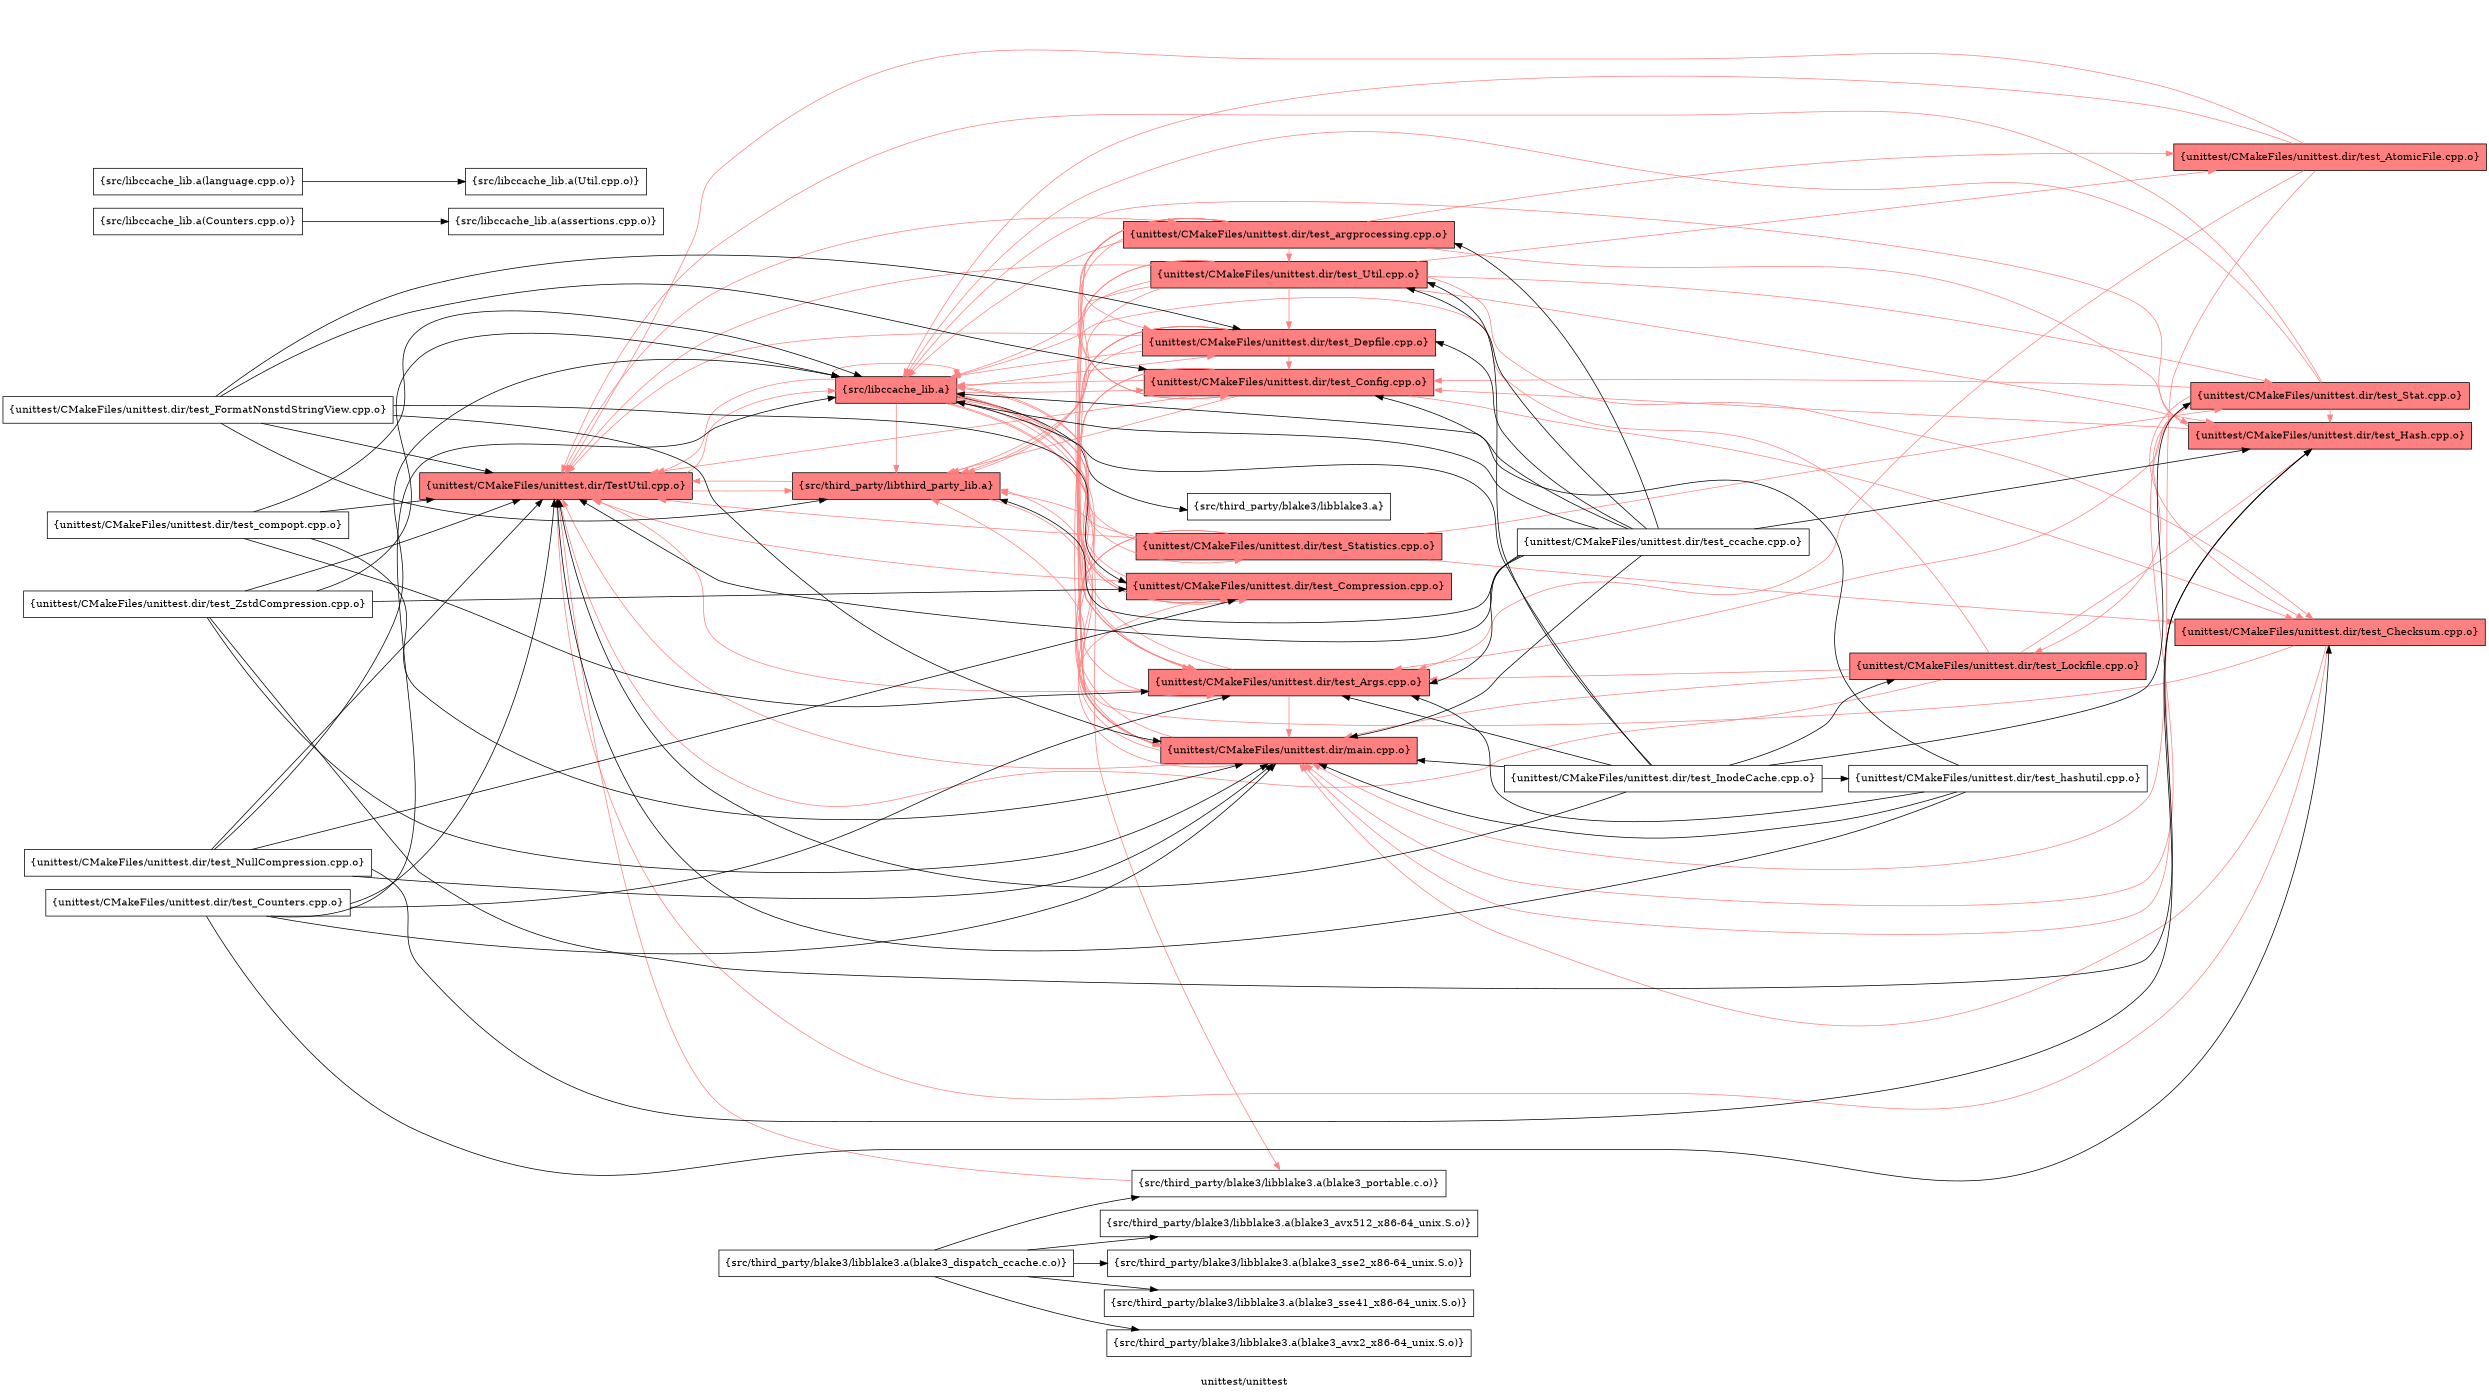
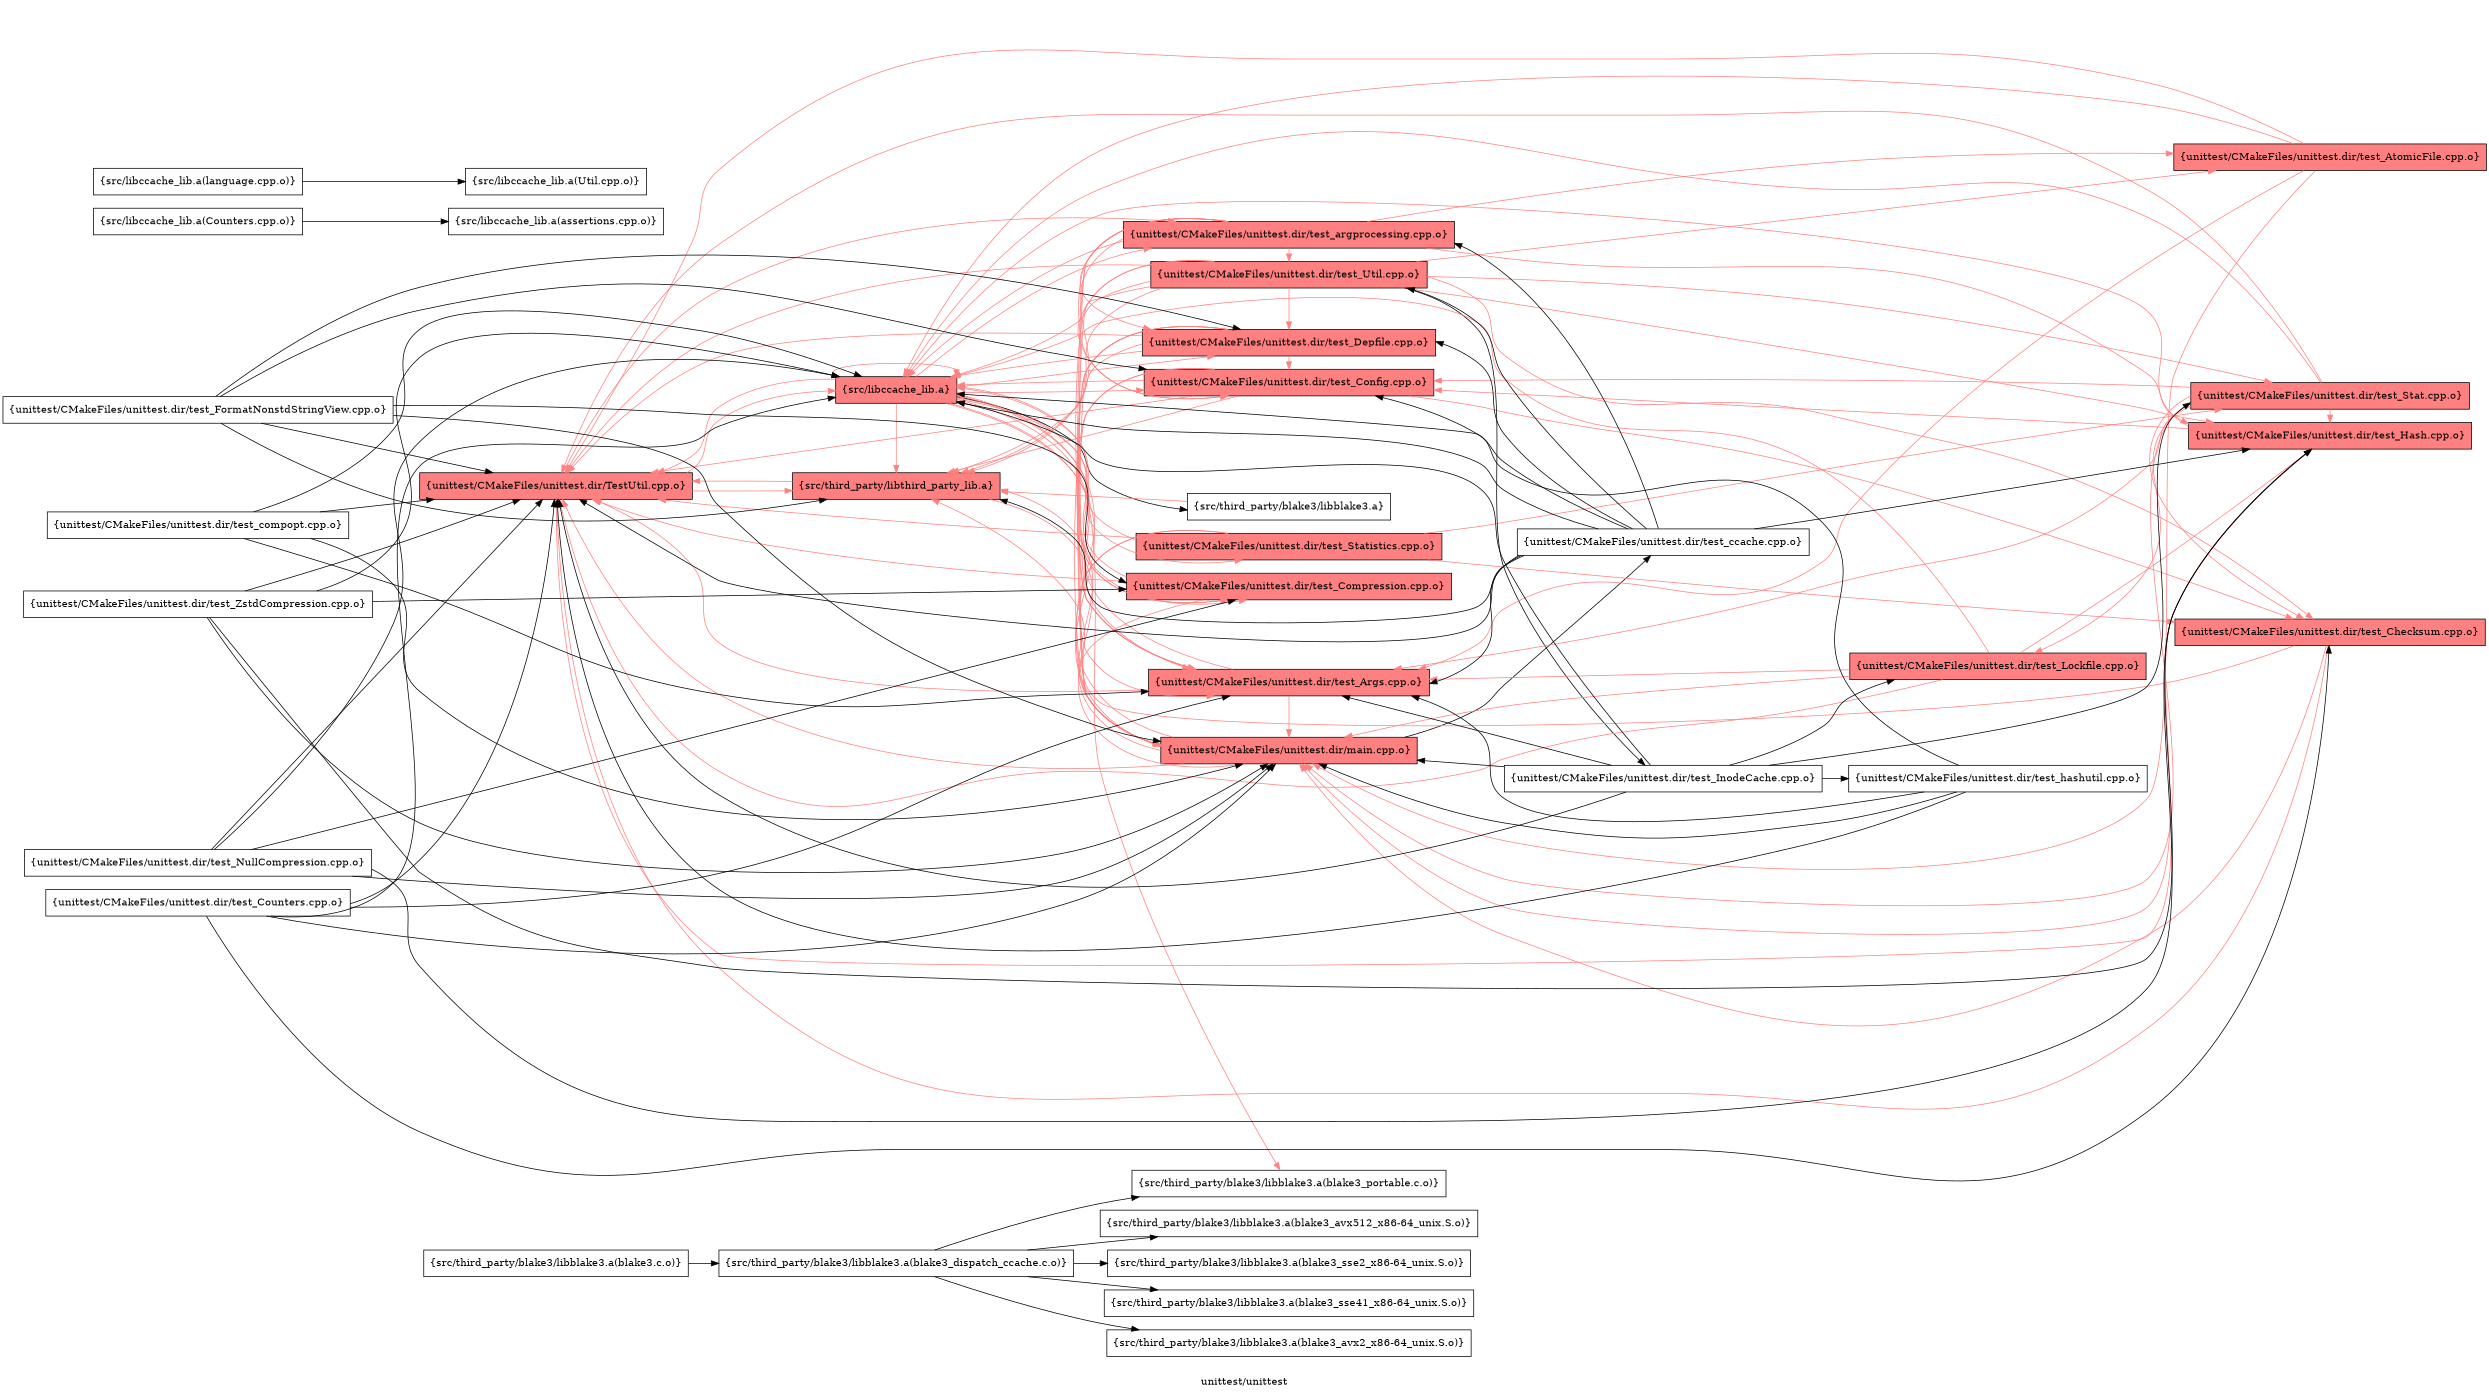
edge "{src/libccache_lib.a}" -> "{unittest/CMakeFiles/unittest.dir/test_argprocessing.cpp.o}": added
edge "{unittest/CMakeFiles/unittest.dir/test_InodeCache.cpp.o}" -> "{unittest/CMakeFiles/unittest.dir/test_Util.cpp.o}": reversed
edge "{unittest/CMakeFiles/unittest.dir/test_Statistics.cpp.o}" -> "{src/third_party/libthird_party_lib.a}": now "{src/third_party/blake3/libblake3.a}" -> "{src/third_party/libthird_party_lib.a}"
edge "{unittest/CMakeFiles/unittest.dir/test_ccache.cpp.o}" -> "{unittest/CMakeFiles/unittest.dir/main.cpp.o}": reversed
edge "{src/third_party/blake3/libblake3.a(blake3_portable.c.o)}" -> "{unittest/CMakeFiles/unittest.dir/TestUtil.cpp.o}": now "{unittest/CMakeFiles/unittest.dir/test_Hash.cpp.o}" -> "{unittest/CMakeFiles/unittest.dir/TestUtil.cpp.o}"
node "{src/third_party/blake3/libblake3.a(blake3.c.o)}": added
